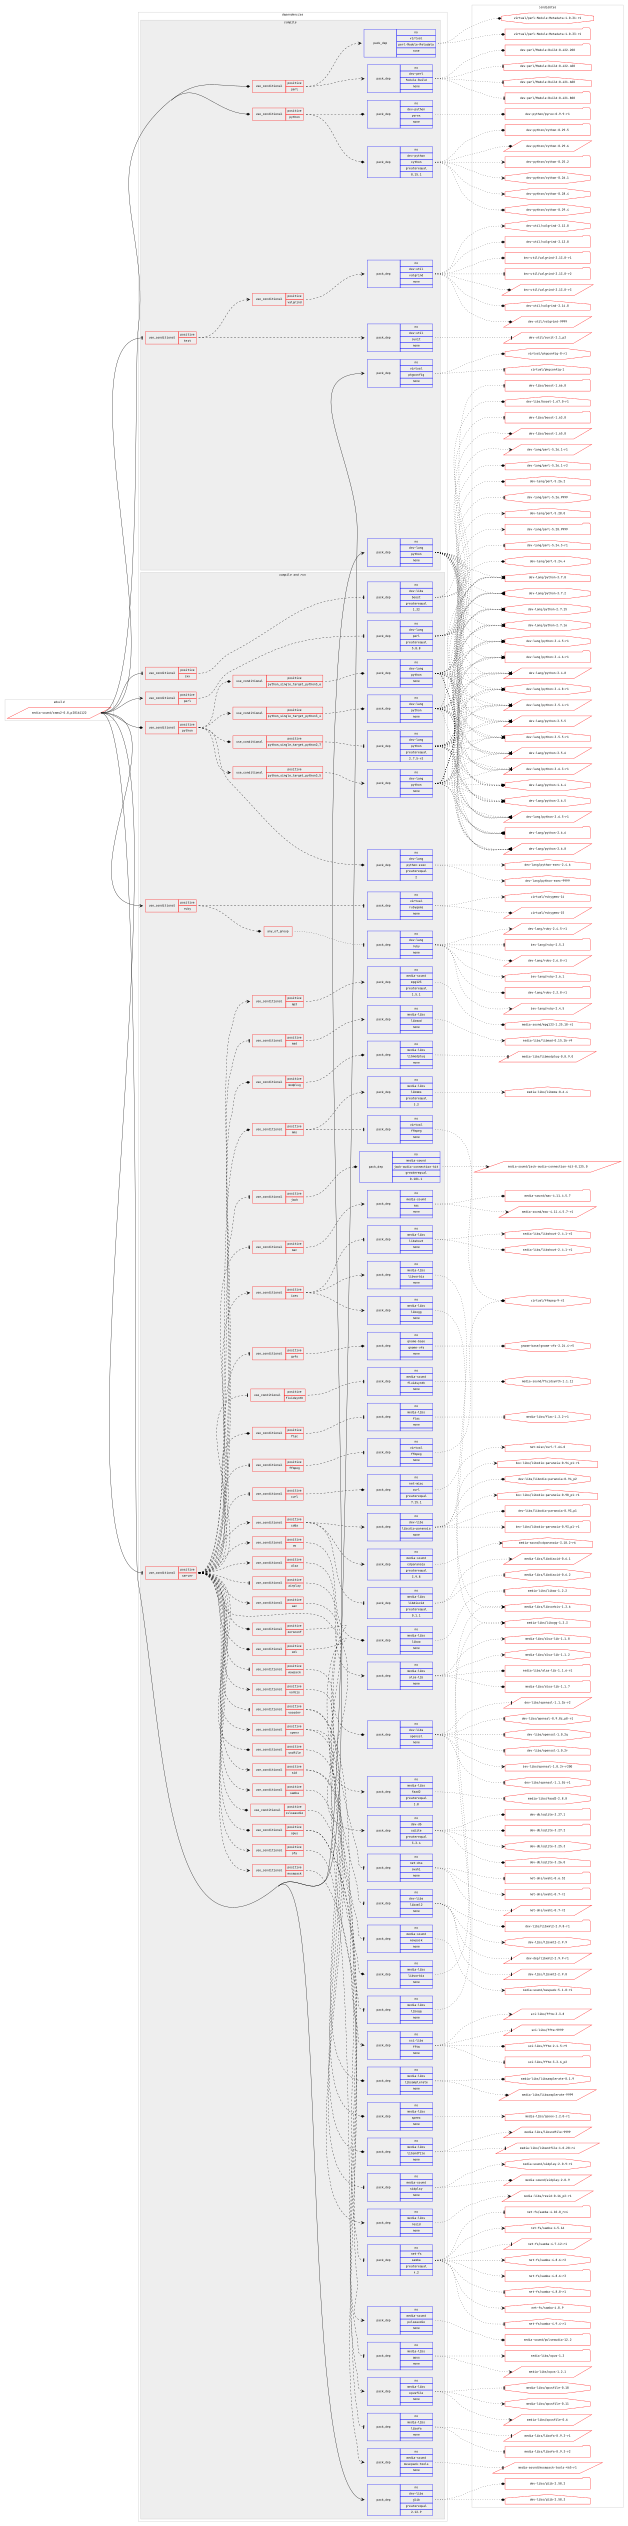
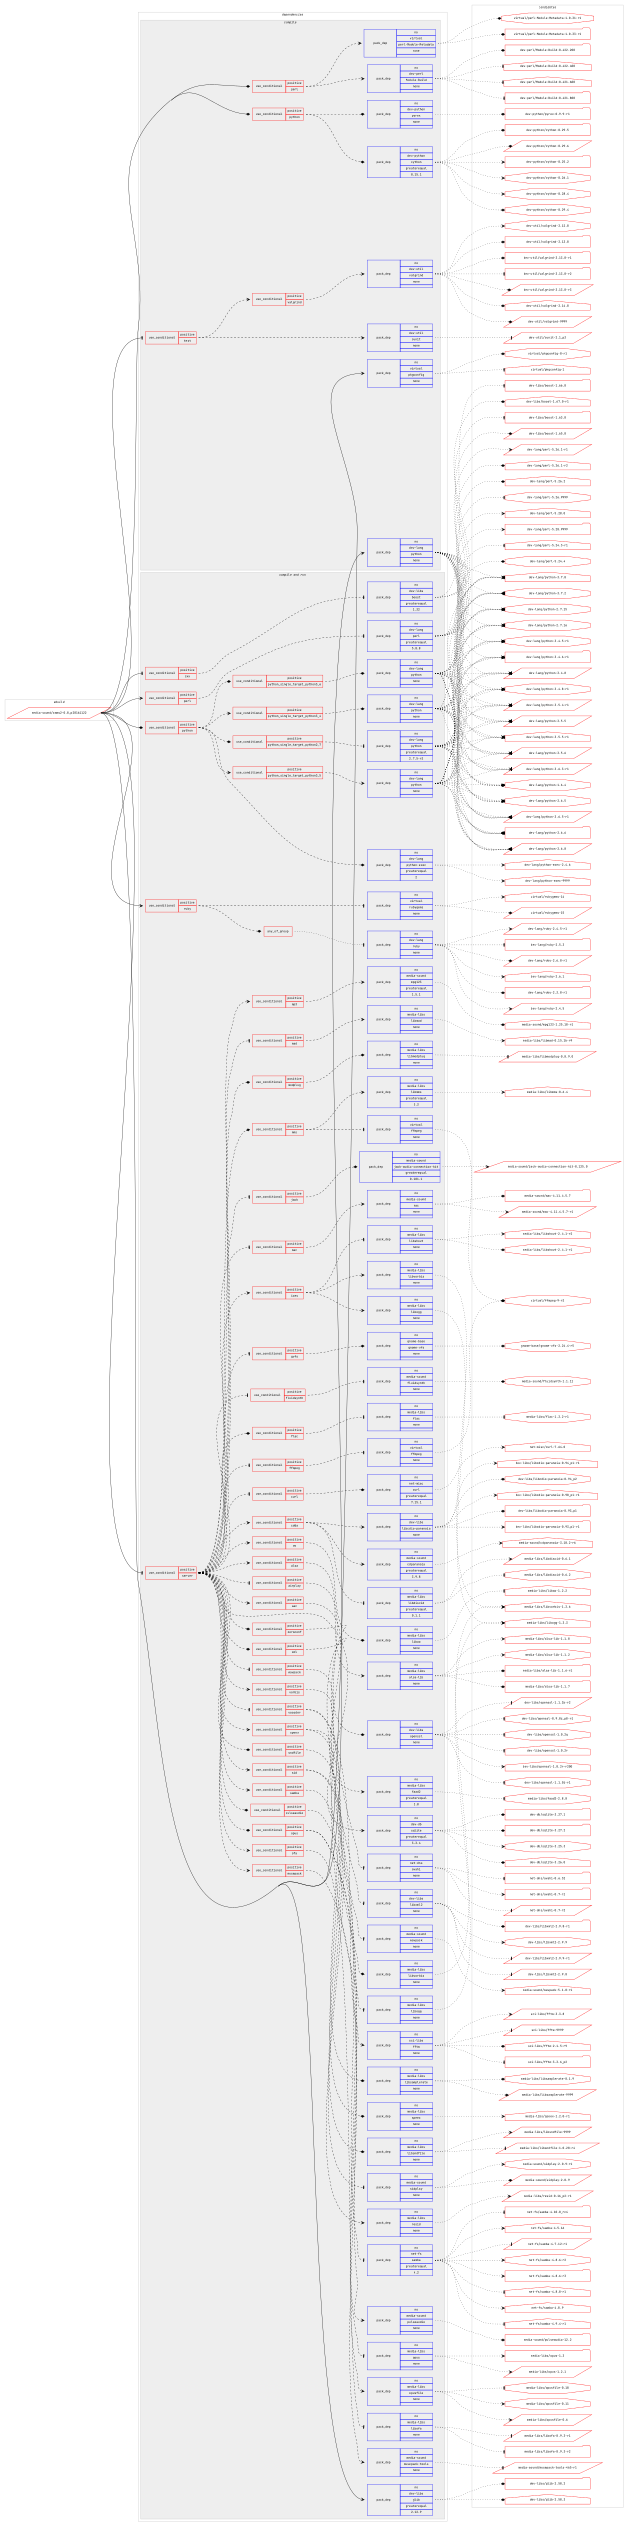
node "dev-dep/libxml2-2.9.9-r1": label "dev-dep/libxml2-2.9.9-r1" -> "dev-libs/libxml2-2.9.9-r1"
